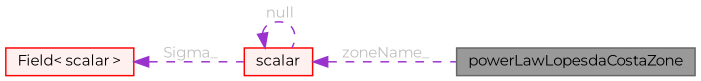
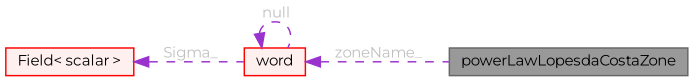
node "scalar": label "scalar" -> "word"
